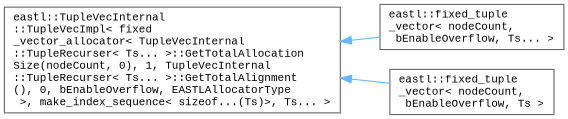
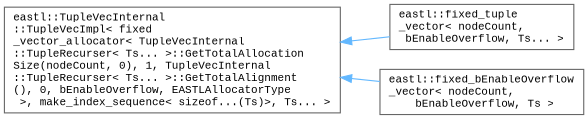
node "eastl::fixed_tuple _vector< nodeCount, bEnableOverflow, Ts >": label "eastl::fixed_tuple _vector< nodeCount, bEnableOverflow, Ts >" -> "eastl::fixed_bEnableOverflow _vector< nodeCount, bEnableOverflow, Ts >"
